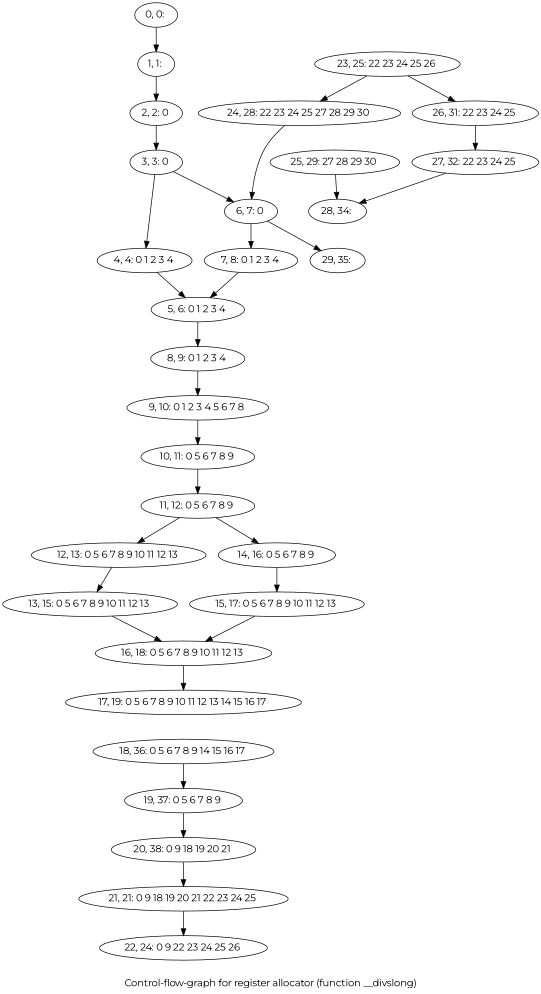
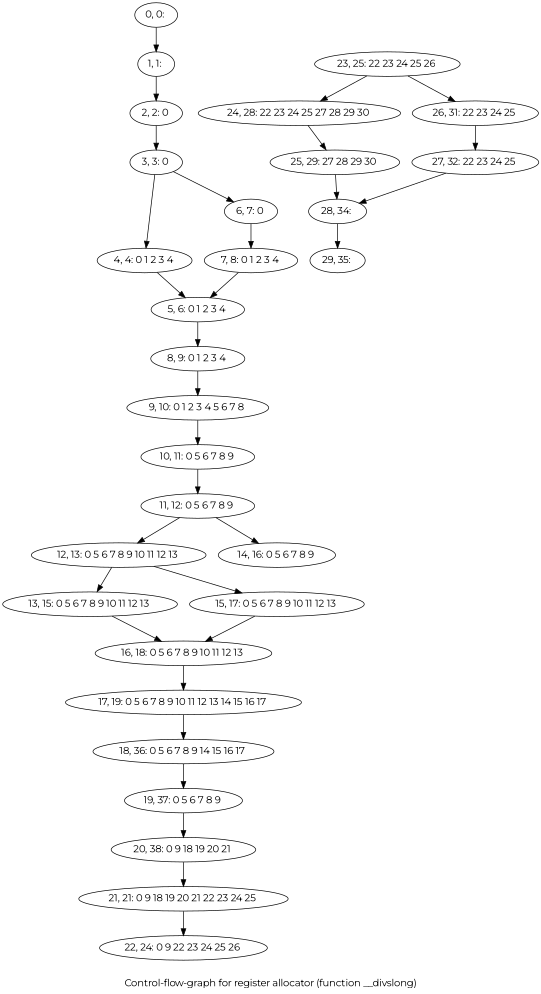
edge "24, 28: 22 23 24 25 27 28 29 30" -> "6, 7: 0": now "24, 28: 22 23 24 25 27 28 29 30" -> "25, 29: 27 28 29 30"
edge "6, 7: 0" -> "29, 35:": now "28, 34:" -> "29, 35:"
edge "14, 16: 0 5 6 7 8 9" -> "15, 17: 0 5 6 7 8 9 10 11 12 13": now "12, 13: 0 5 6 7 8 9 10 11 12 13" -> "15, 17: 0 5 6 7 8 9 10 11 12 13"
edge "17, 19: 0 5 6 7 8 9 10 11 12 13 14 15 16 17" -> "18, 36: 0 5 6 7 8 9 14 15 16 17": added
